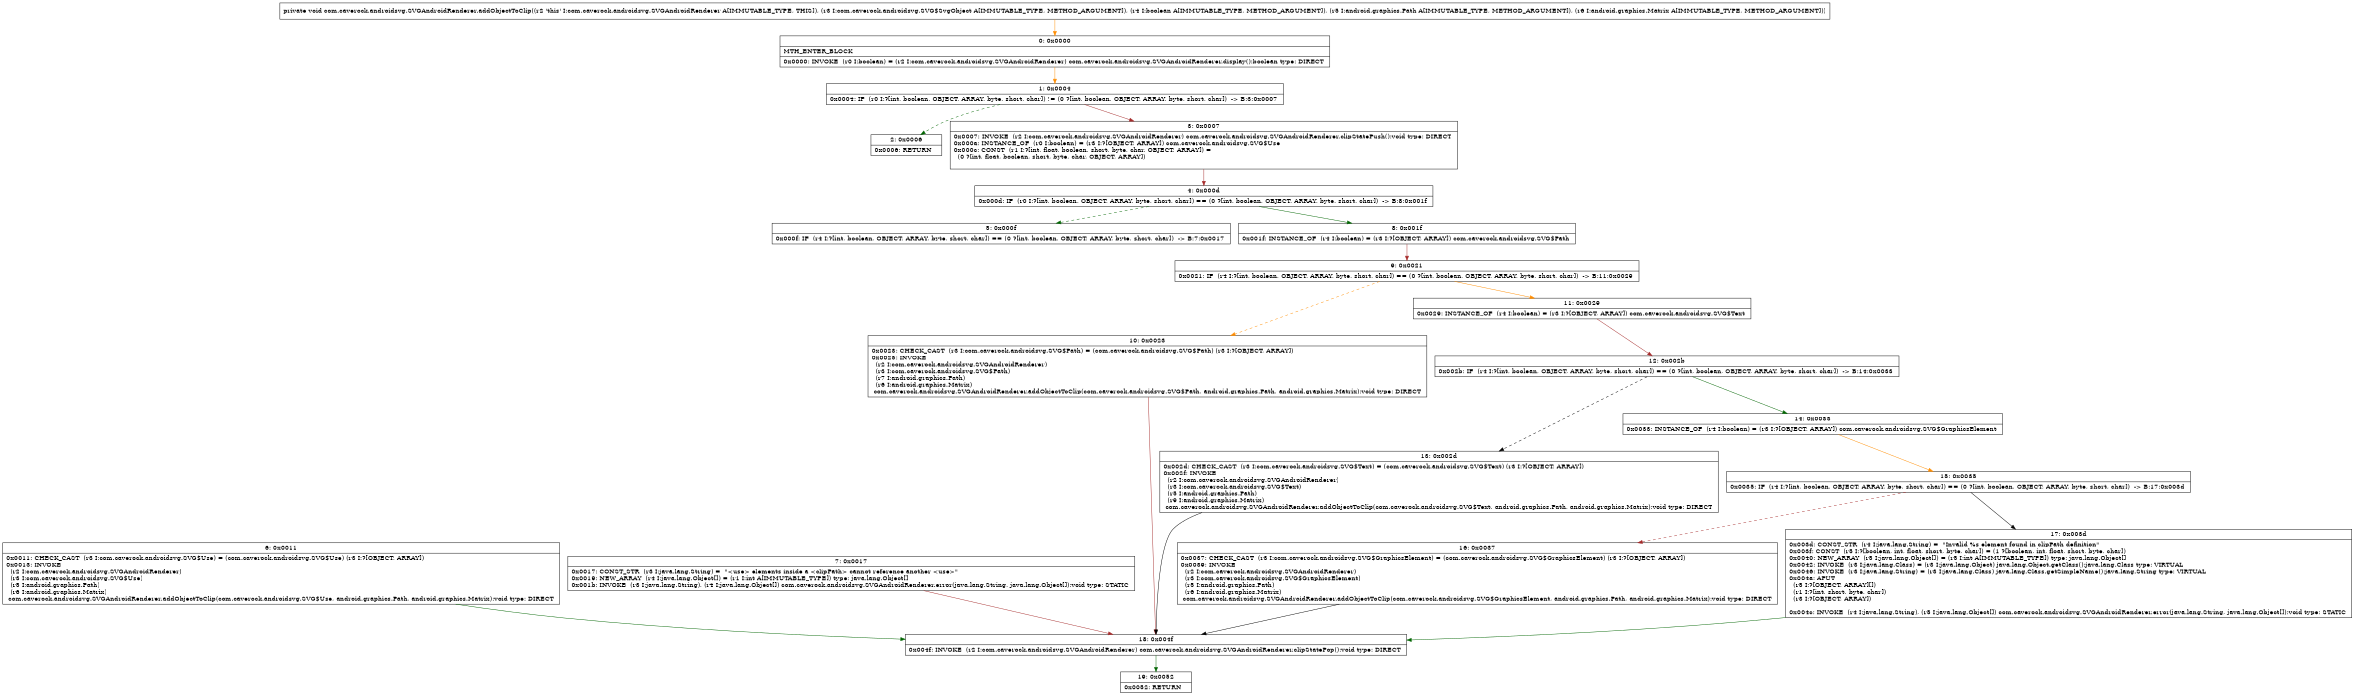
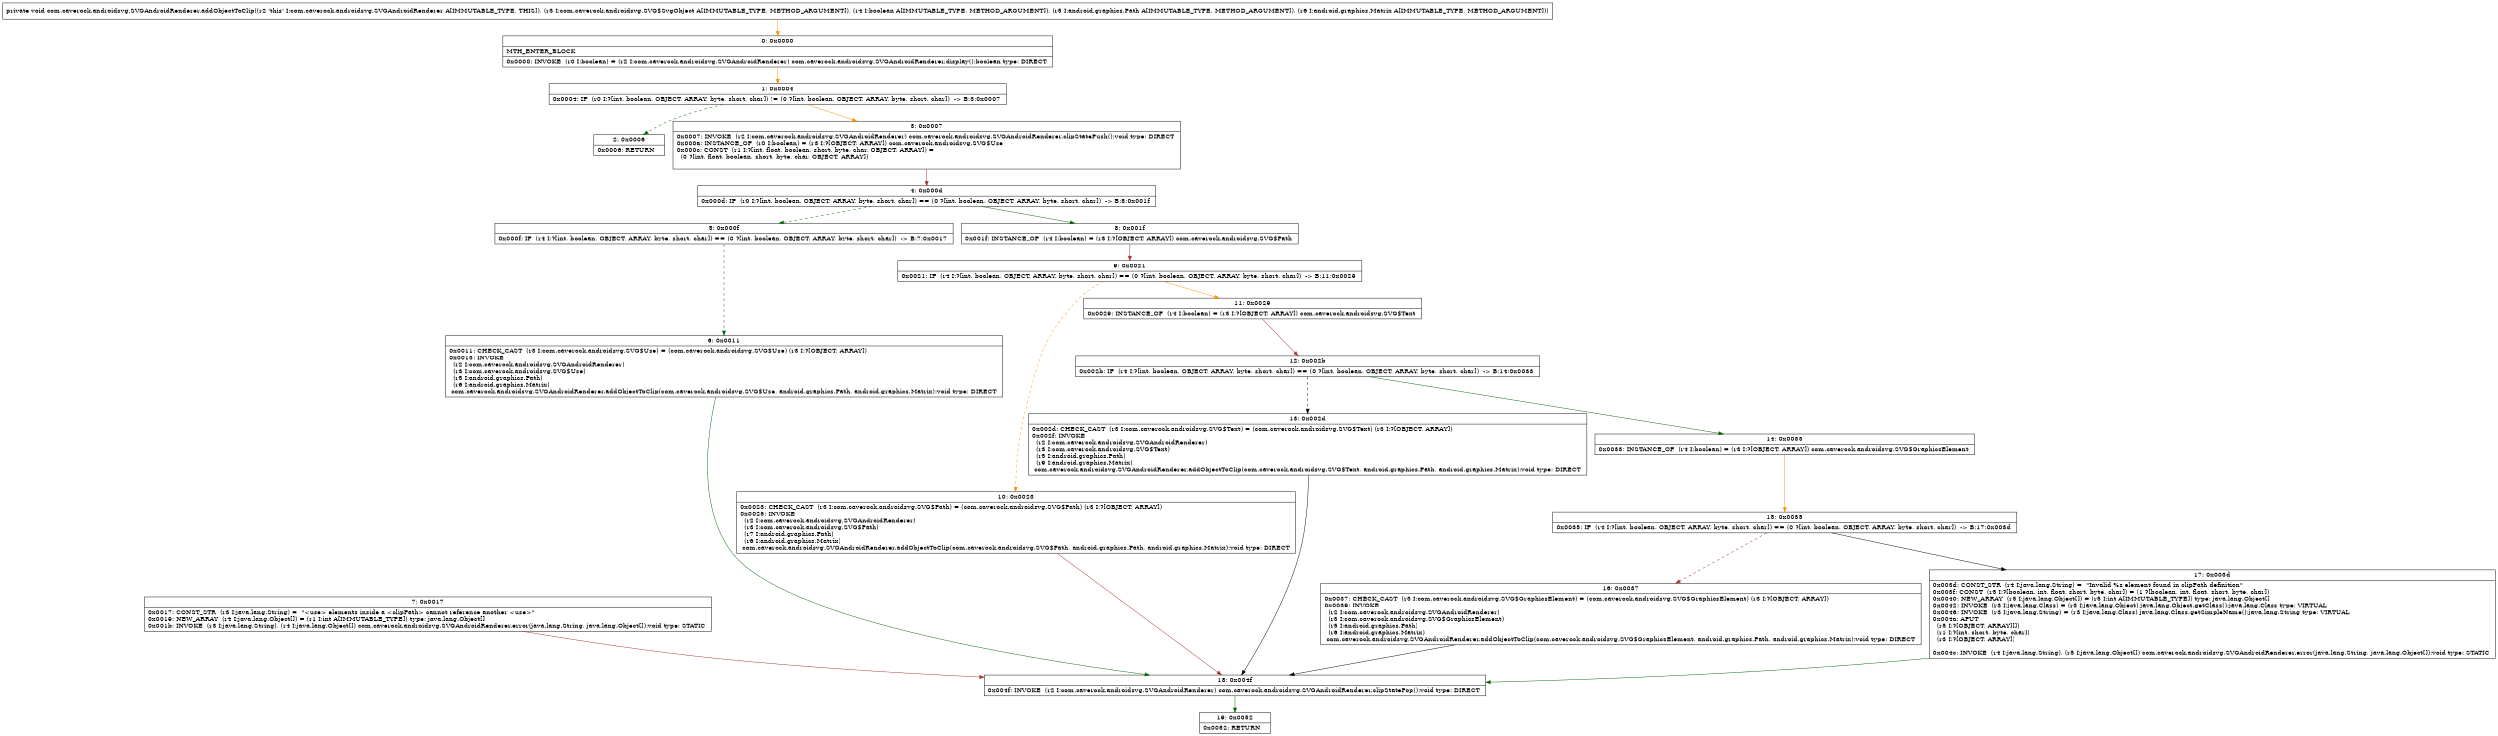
edge "1: 0x0004" -> "3: 0x0007": color brown -> darkorange
edge "5: 0x000f" -> "6: 0x0011": added
